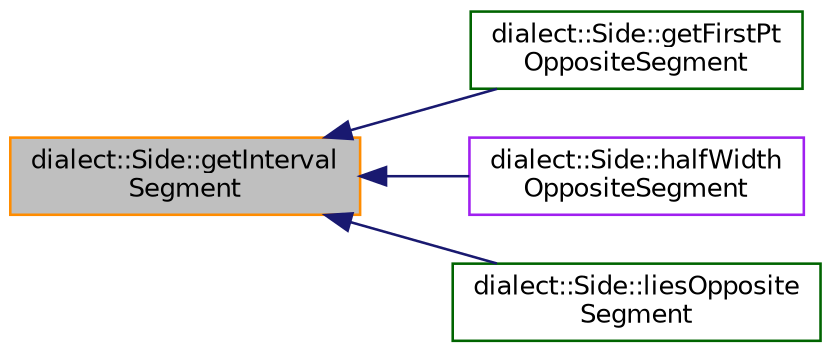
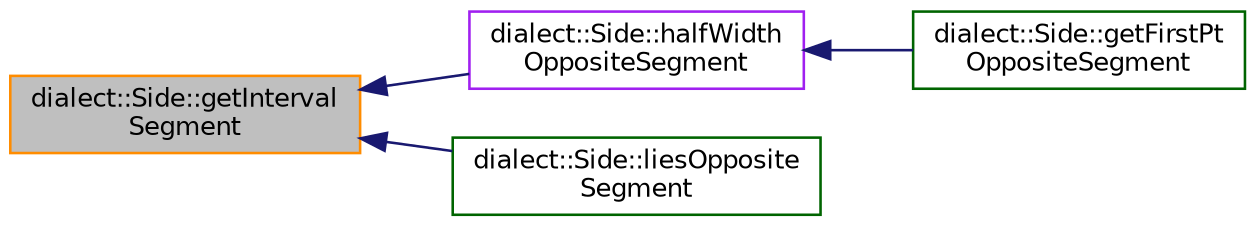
edge "dialect::Side::getFirstPt OppositeSegment" -> "dialect::Side::getInterval Segment": now "dialect::Side::getFirstPt OppositeSegment" -> "dialect::Side::halfWidth OppositeSegment"
